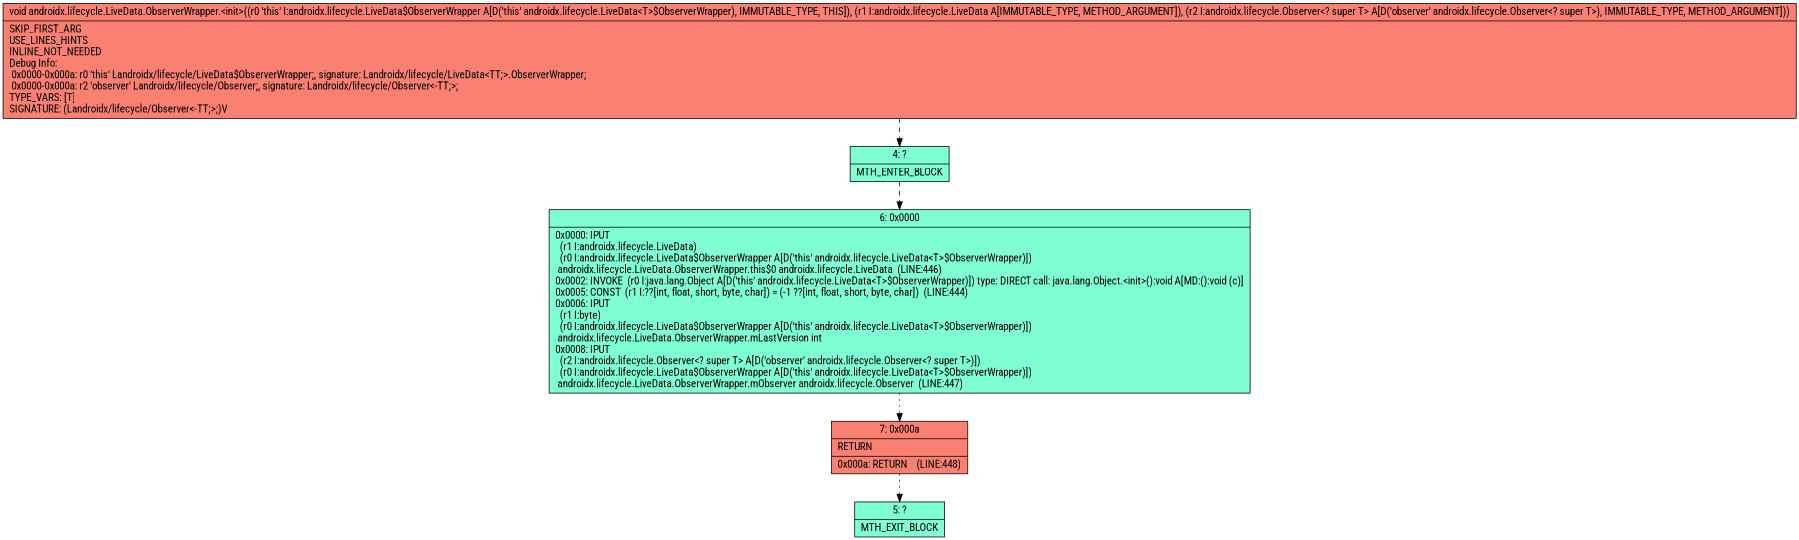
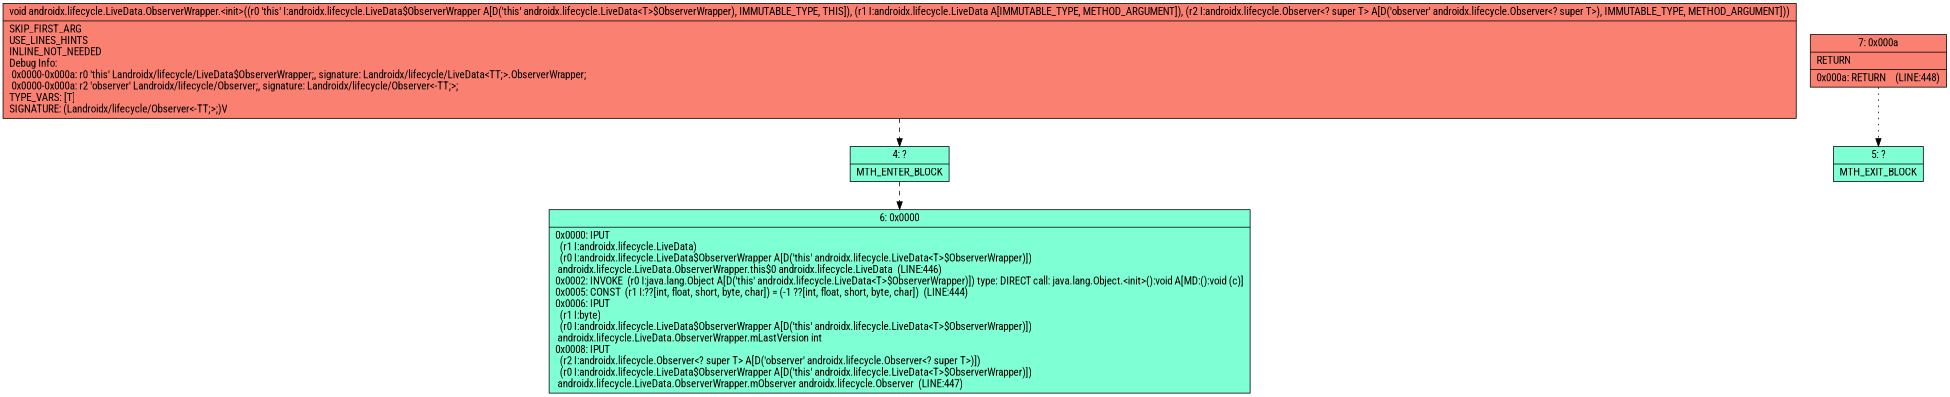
edge "6: 0x0000" -> "7: 0x000a": removed
